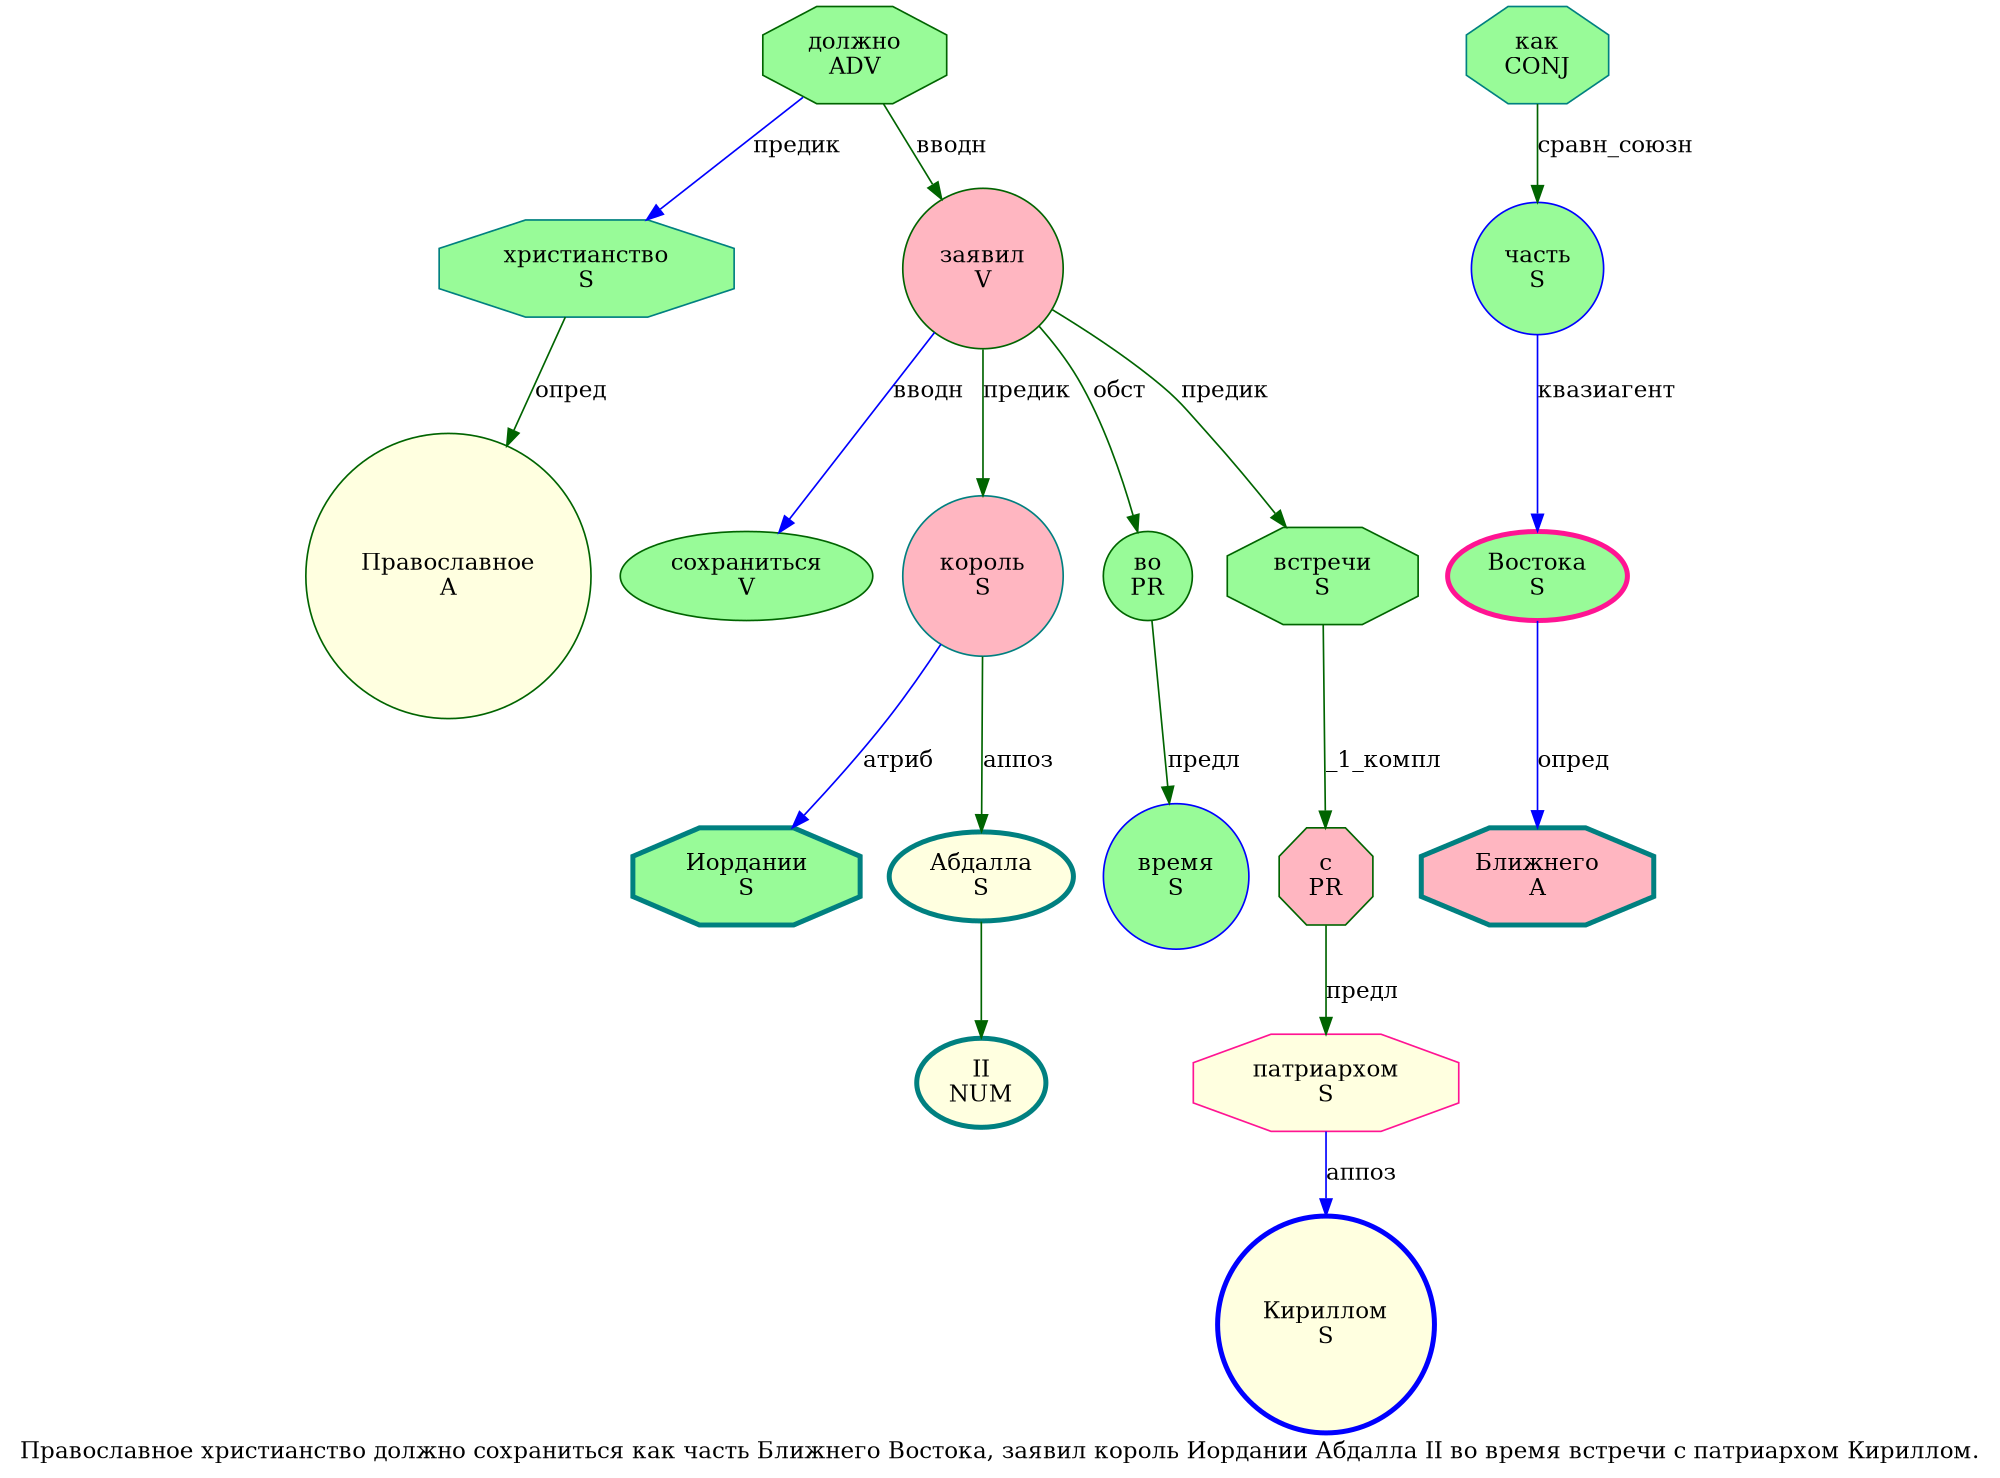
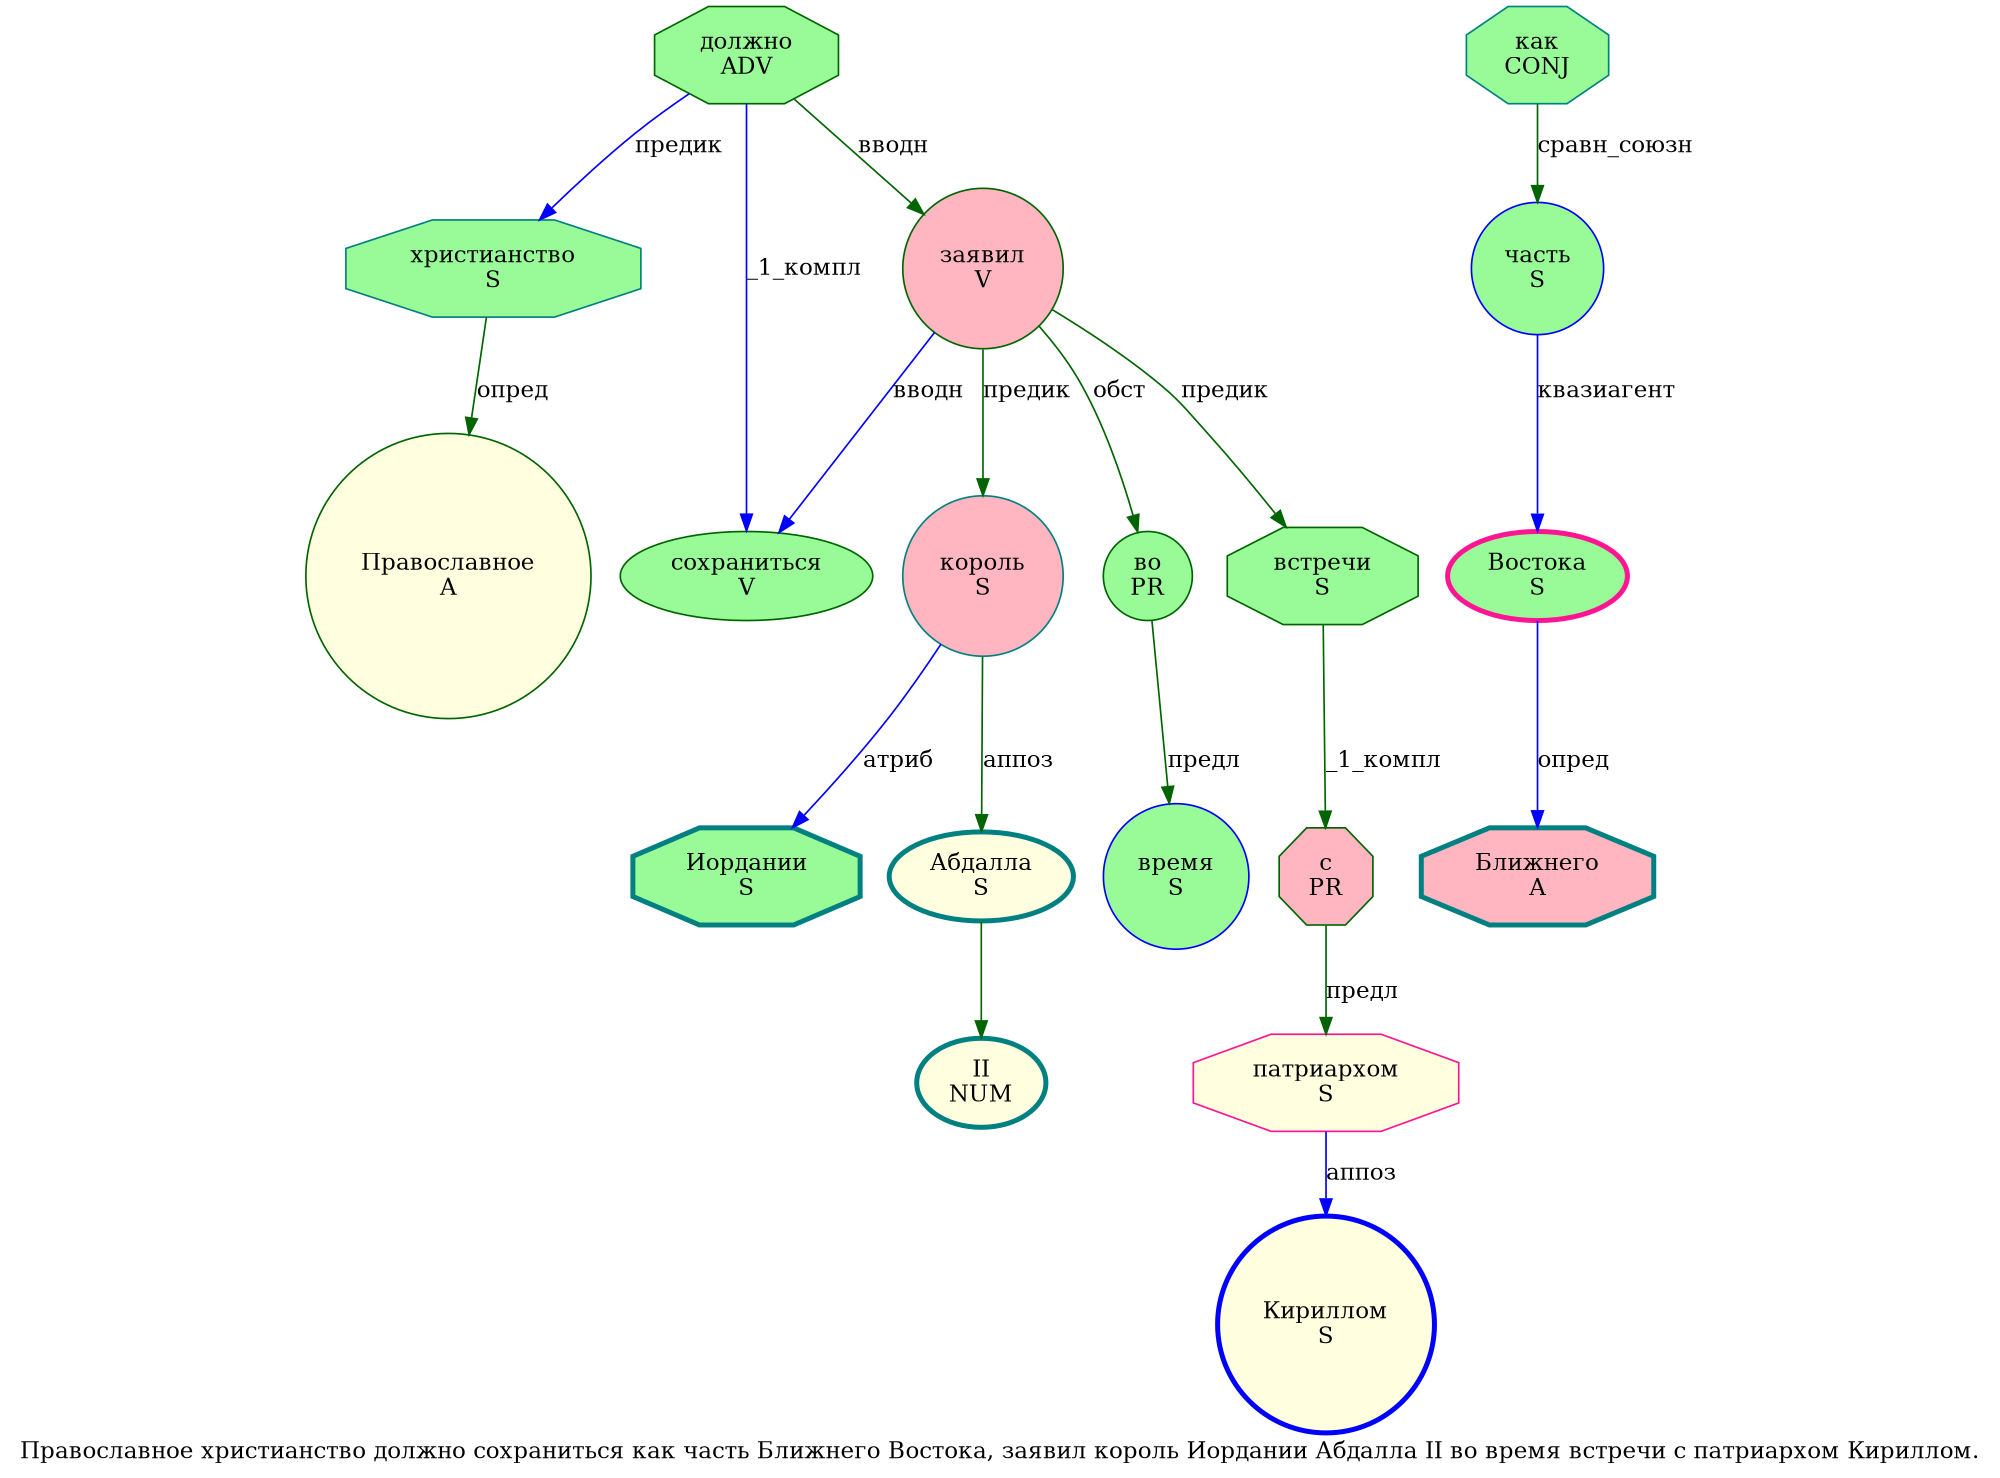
edge "должно ADV" -> "сохраниться V": added, label "_1_компл"
